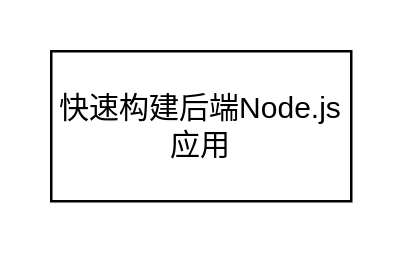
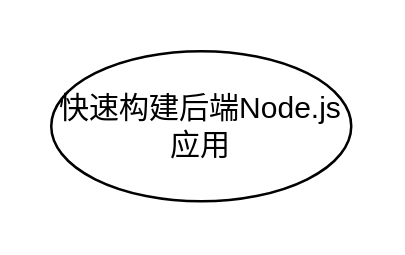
node "快速构建后端Node.js应用": shape rectangle -> ellipse
